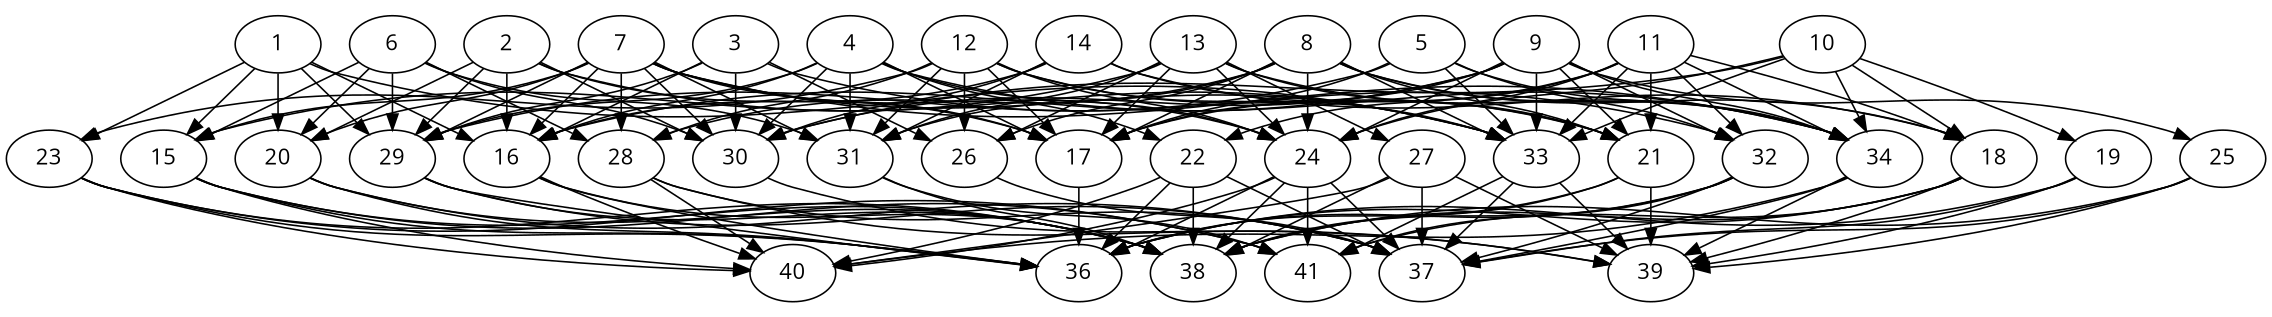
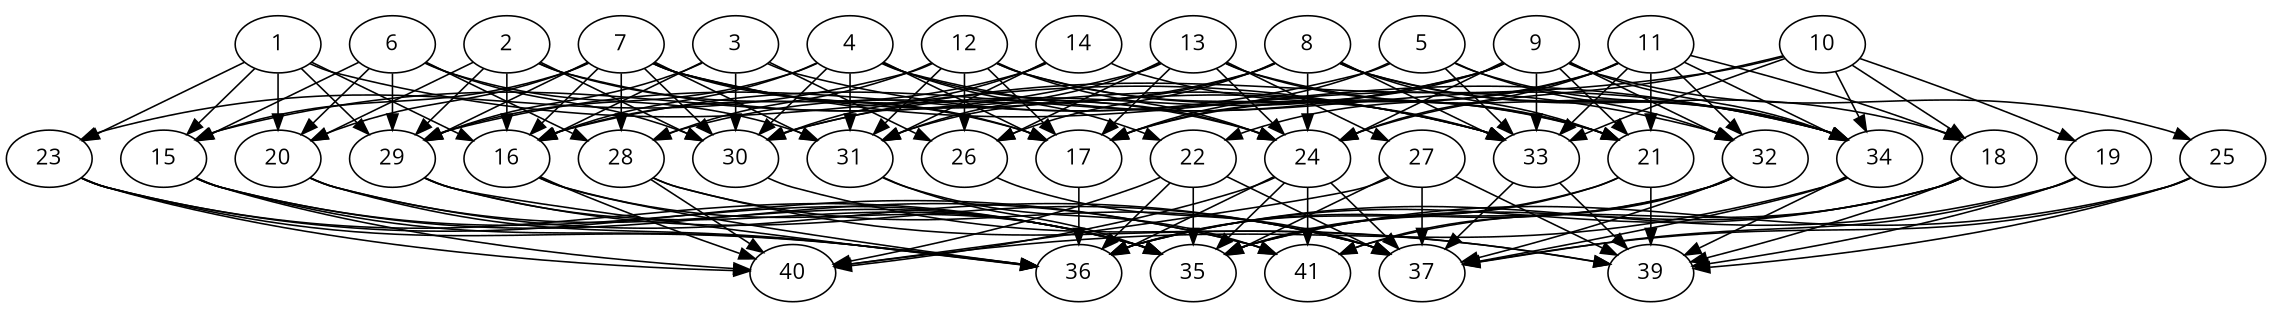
edge "8" -> "17": removed
edge "14" -> "18": removed
edge "33" -> "41": removed
node "38": label "38" -> "35"
